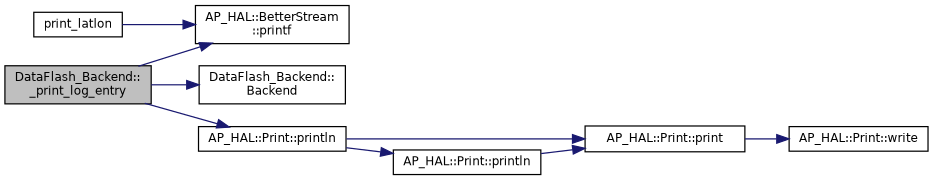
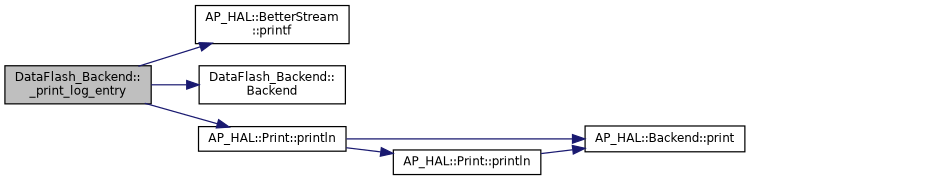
node "print_latlon": removed
node "AP_HAL::Print::print": label "AP_HAL::Print::print" -> "AP_HAL::Backend::print"
node "AP_HAL::Print::write": removed
